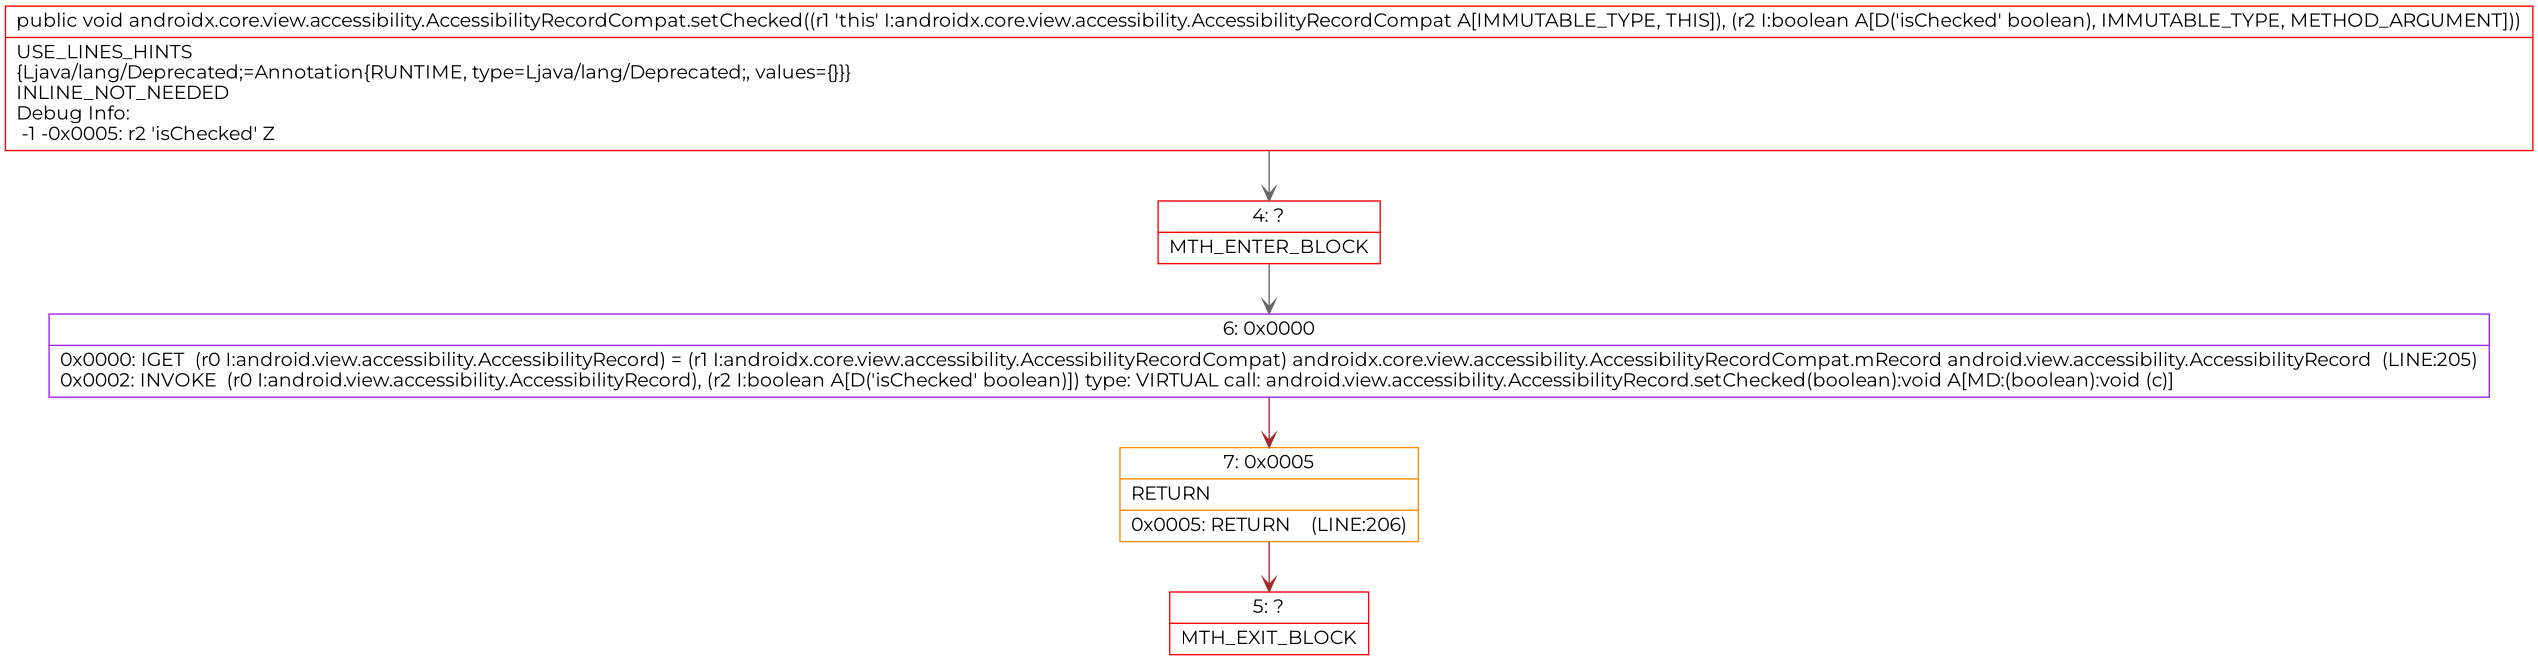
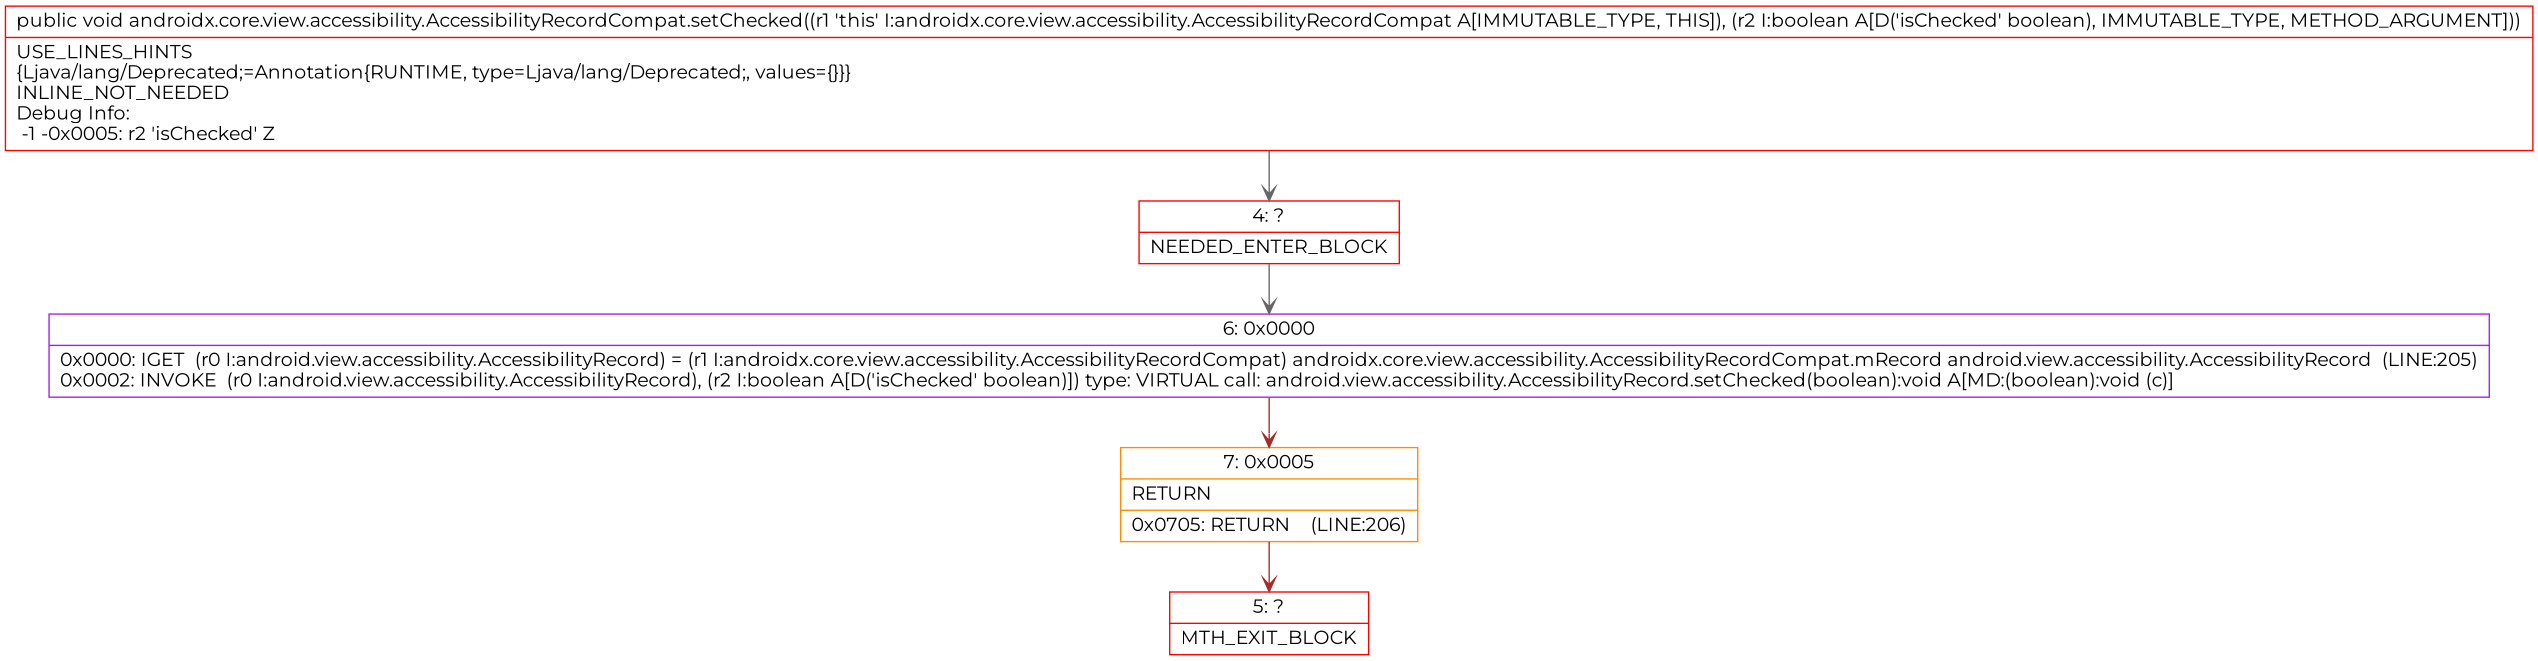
node "4: ?": text "MTH_ENTER_BLOCK" -> "NEEDED_ENTER_BLOCK"
node "7: 0x0005": text "0x0005: RETURN    (LINE:206)" -> "0x0705: RETURN    (LINE:206)"
